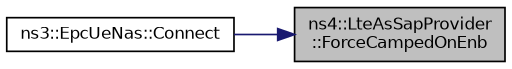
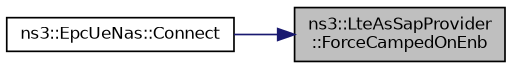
node "ns4::LteAsSapProvider ::ForceCampedOnEnb": label "ns4::LteAsSapProvider ::ForceCampedOnEnb" -> "ns3::LteAsSapProvider ::ForceCampedOnEnb"
